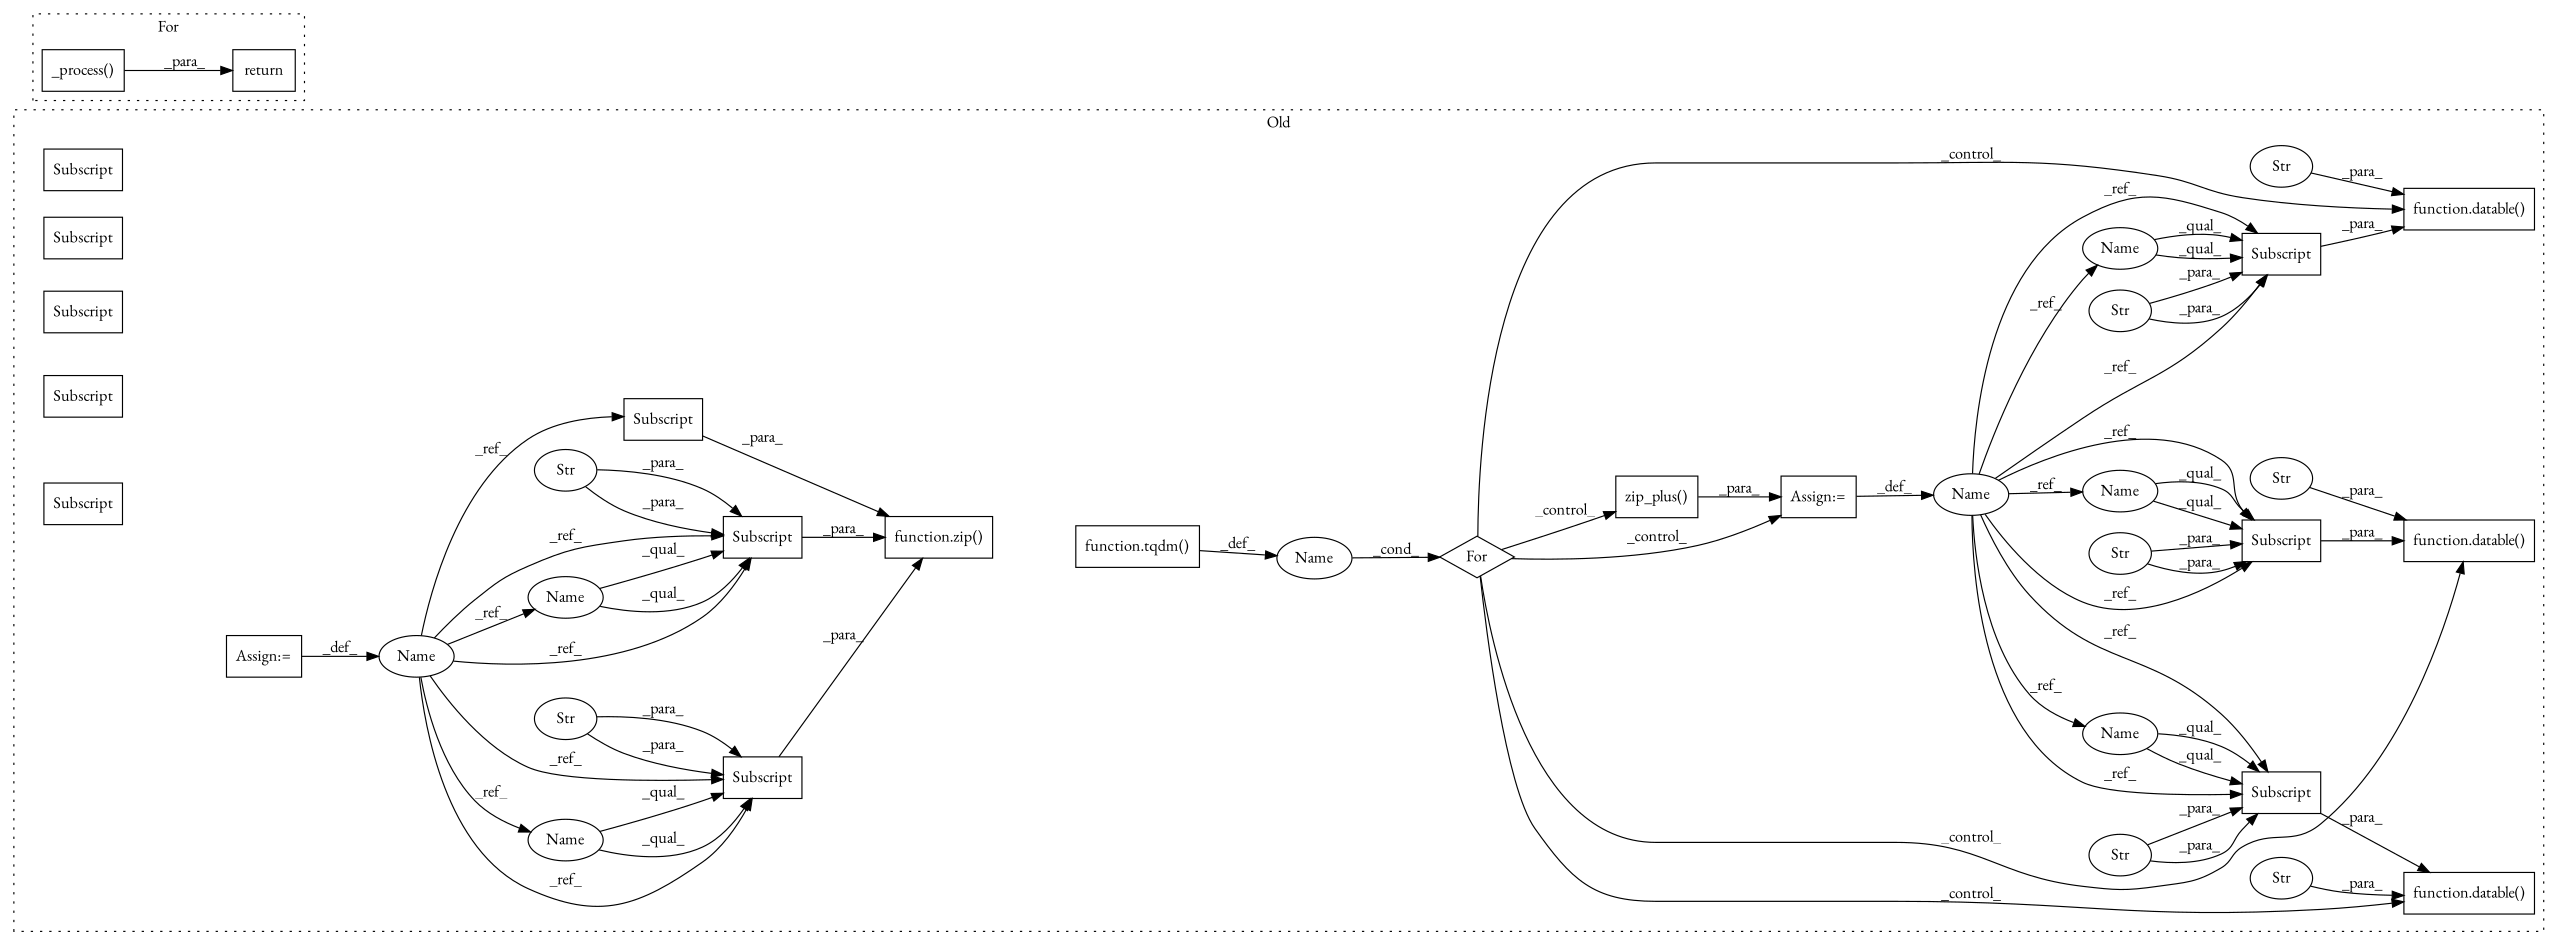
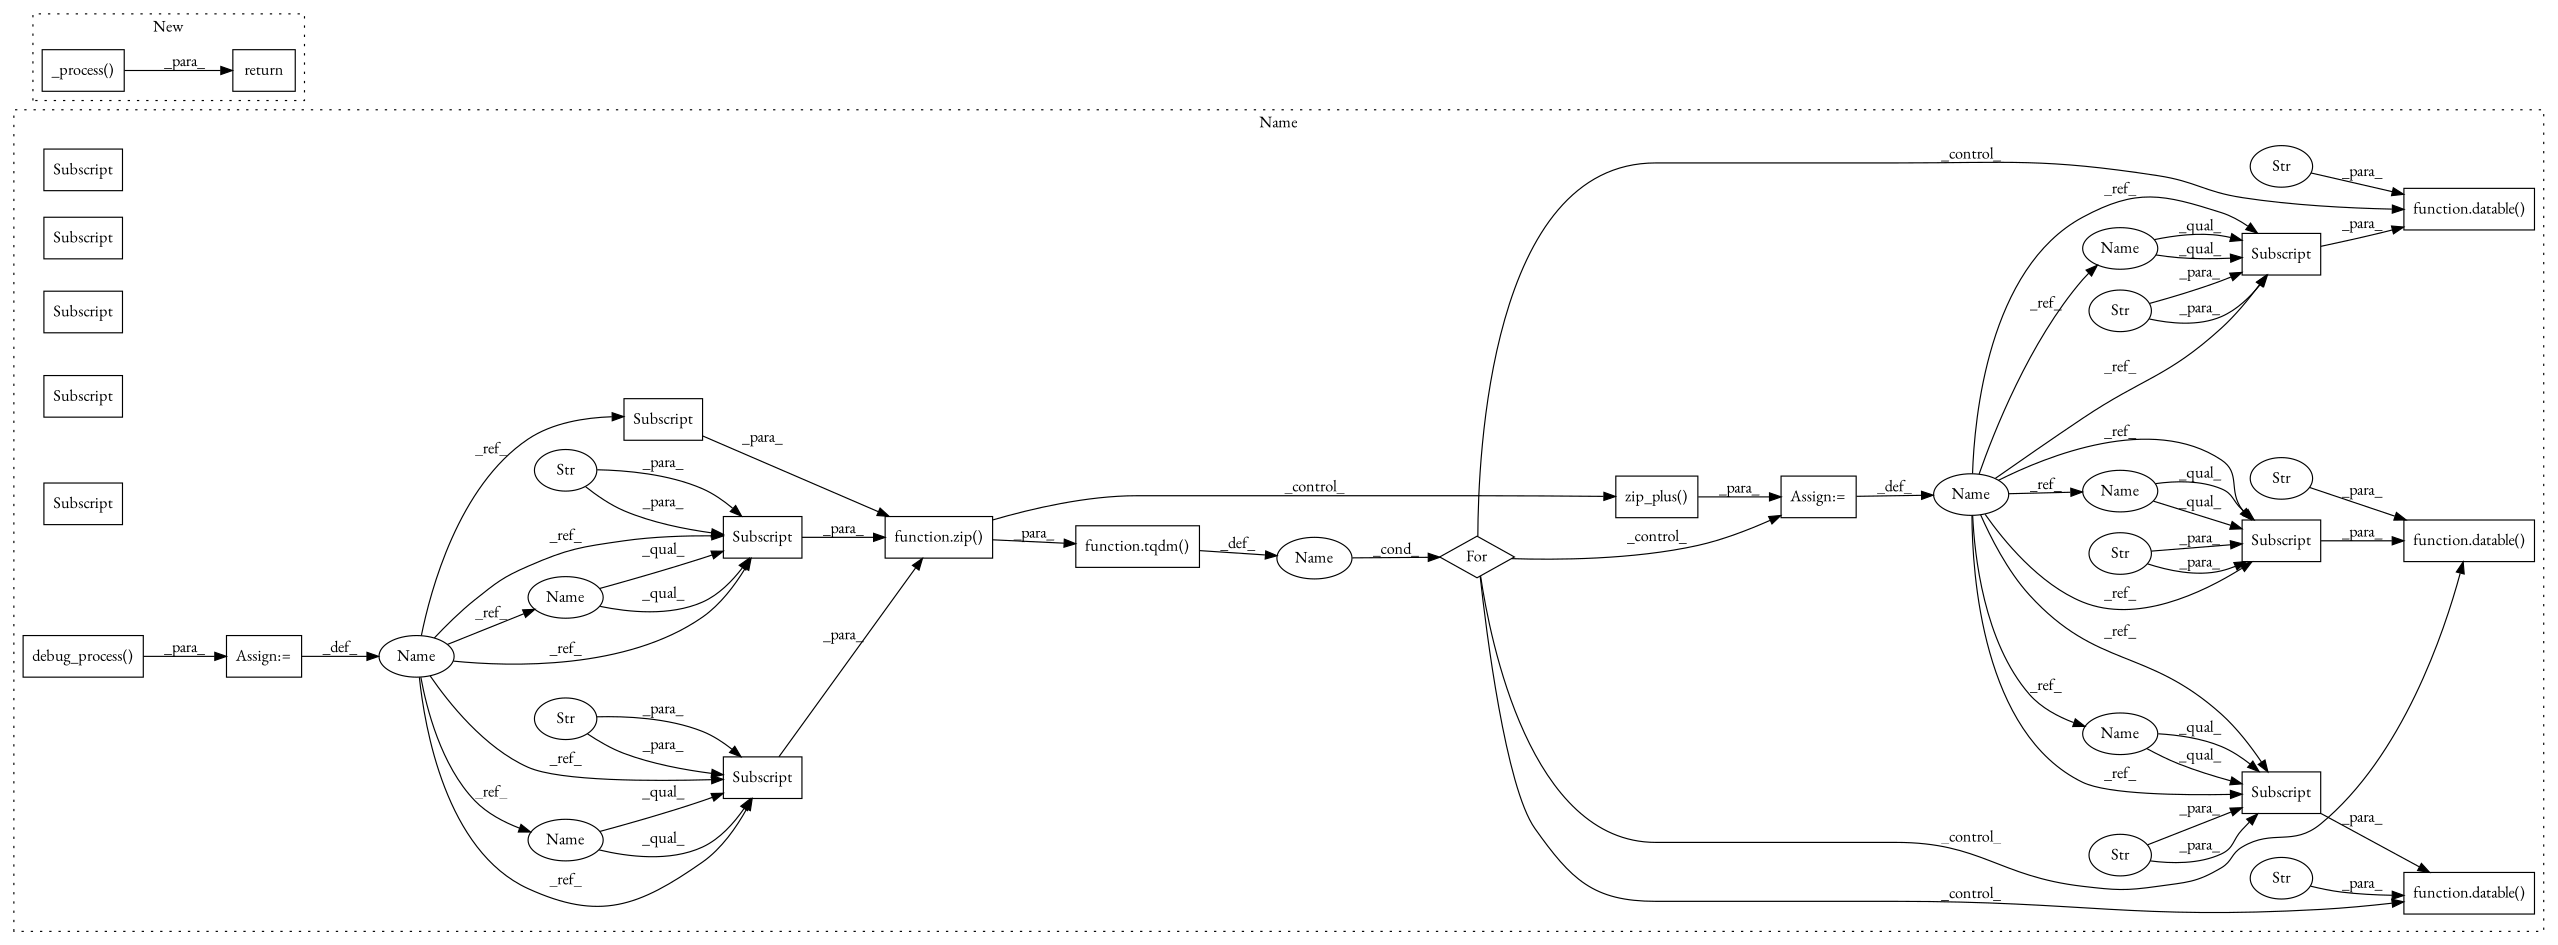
cluster "For": label "For" -> "New"
cluster "Old": label "Old" -> "Name"
edge "For" -> "zip_plus()": now "function.zip()" -> "zip_plus()"
edge "function.zip()" -> "function.tqdm()": added, label "_para_"
node "debug_process()": added
